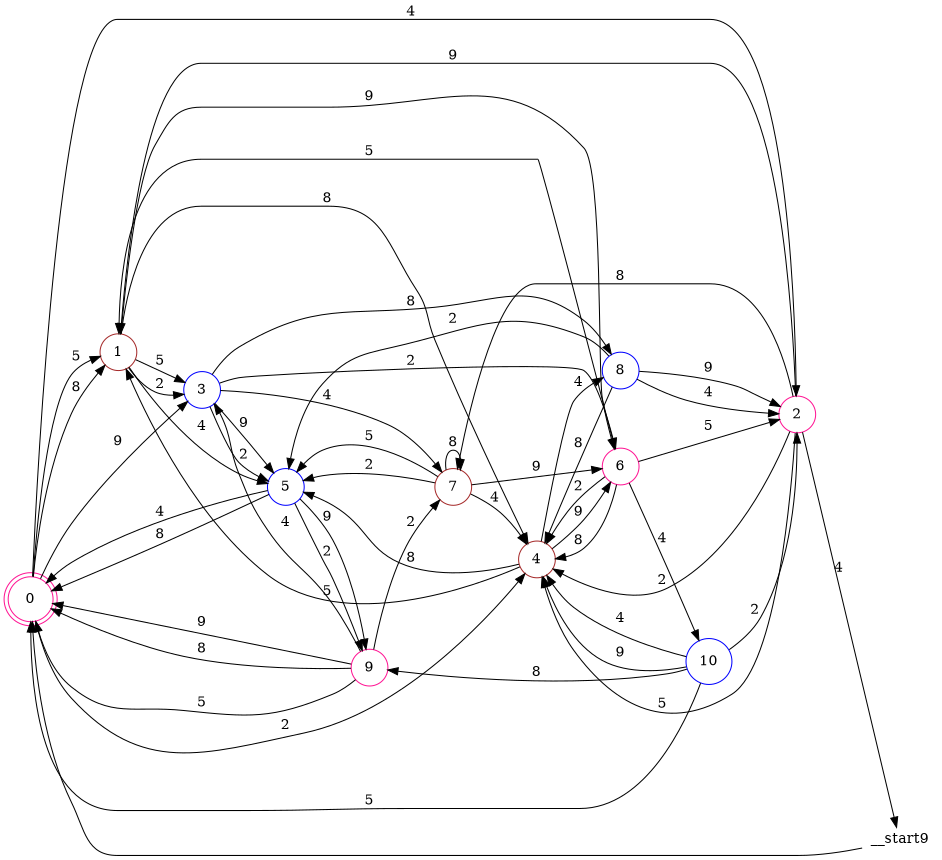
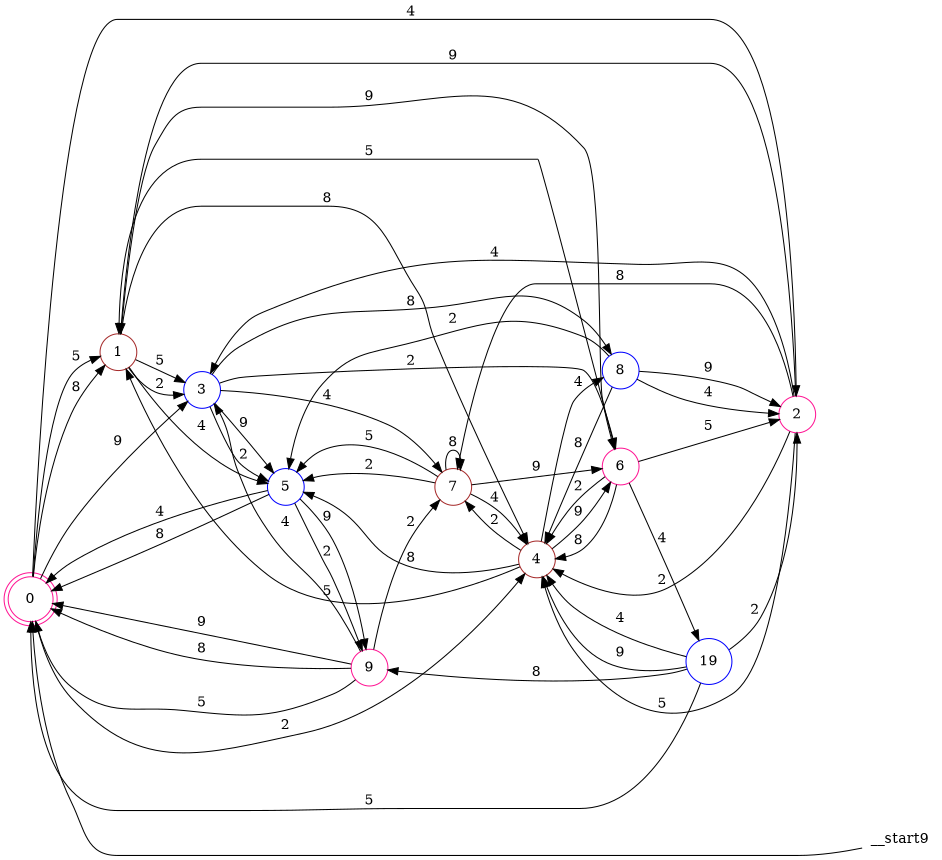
edge "4" -> "7": added, label "2"
edge "2" -> "__start9": now "2" -> "3"
node "10": label "10" -> "19"
